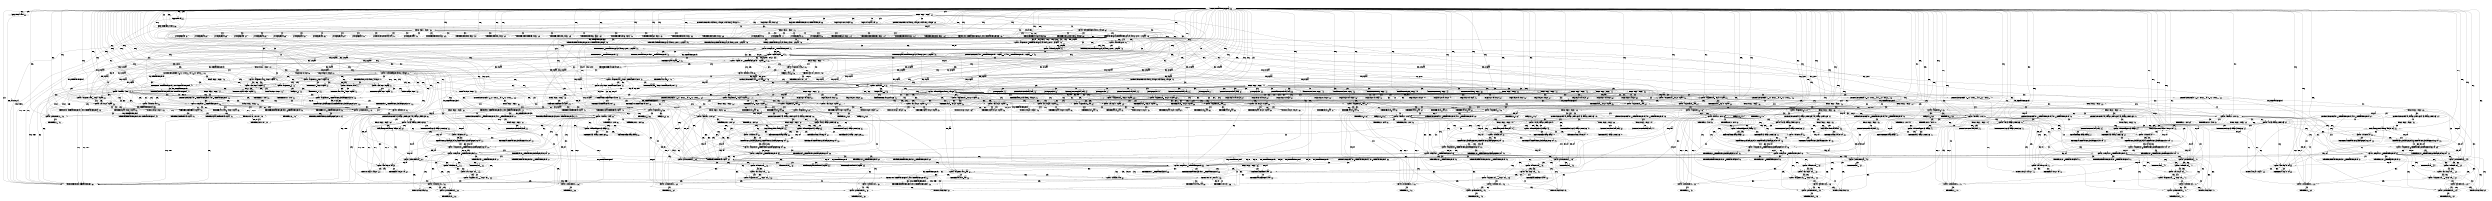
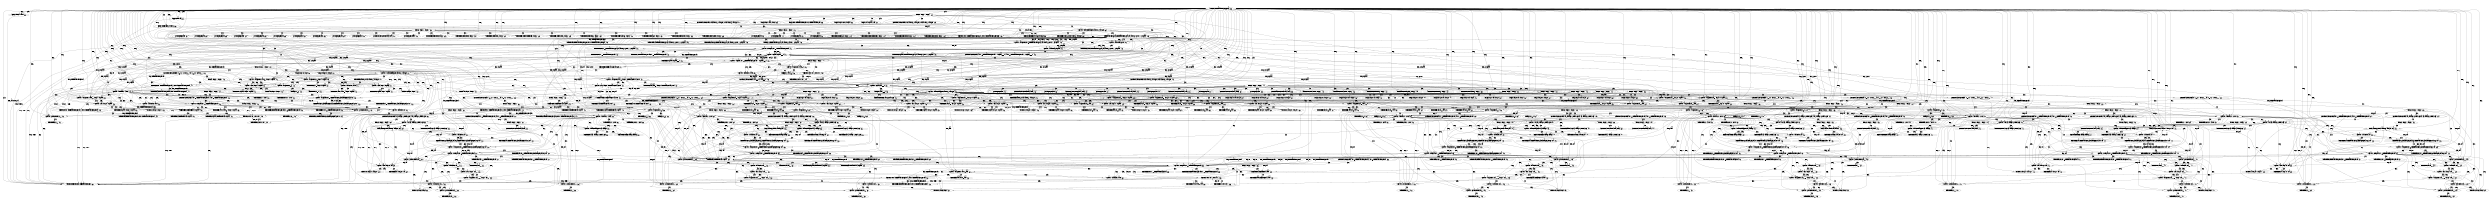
edge "(METHOD,TIFFReadDirEntryByteArray)" -> "(_TIFFfreeExt,_TIFFfreeExt(tif, data))": now "(METHOD,TIFFReadDirEntryByteArray)" -> "(IDENTIFIER,tif,_TIFFfreeExt(tif, data))"
node "(IDENTIFIER,value,*value = 0)": removed
